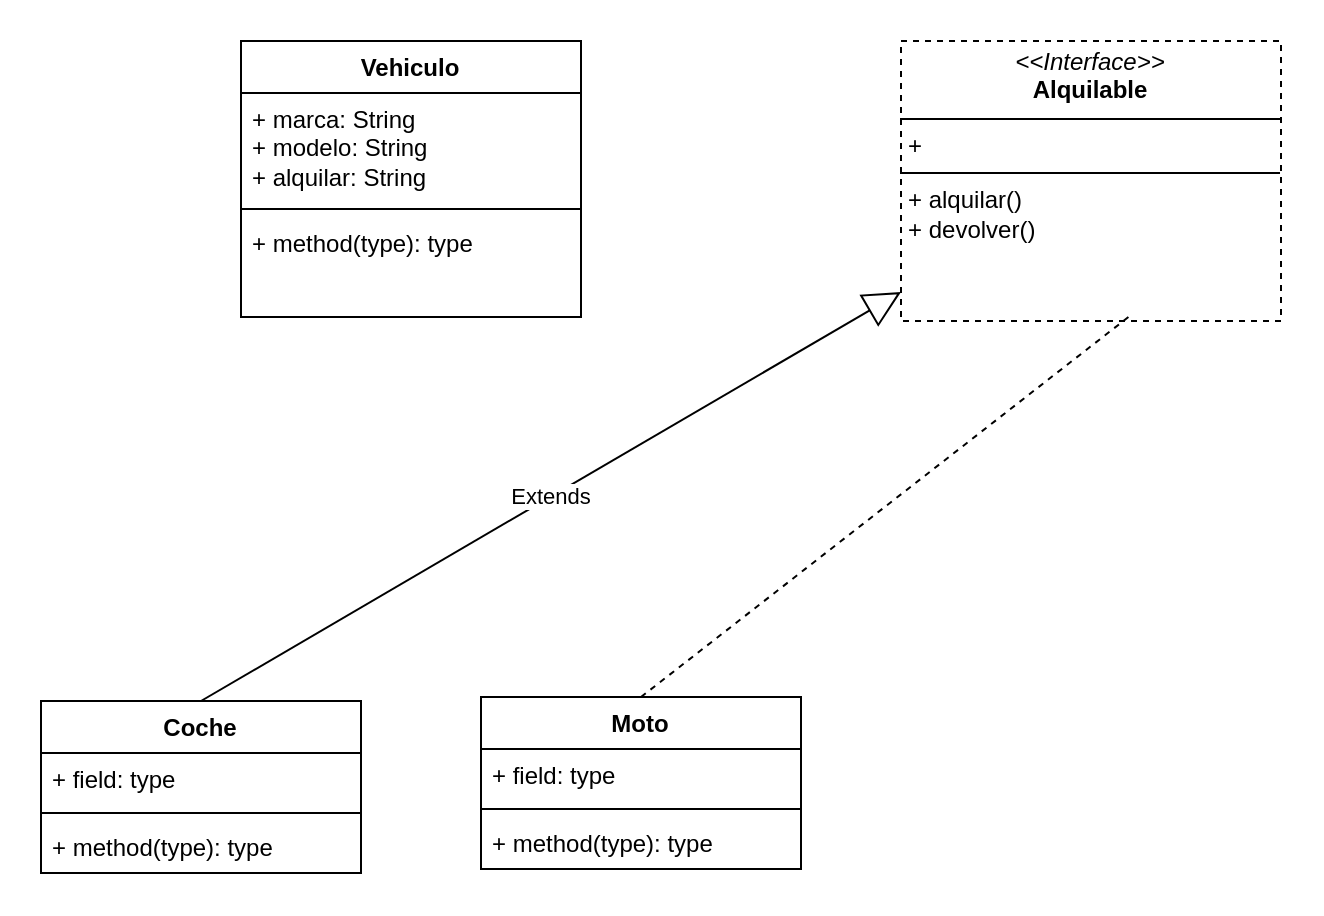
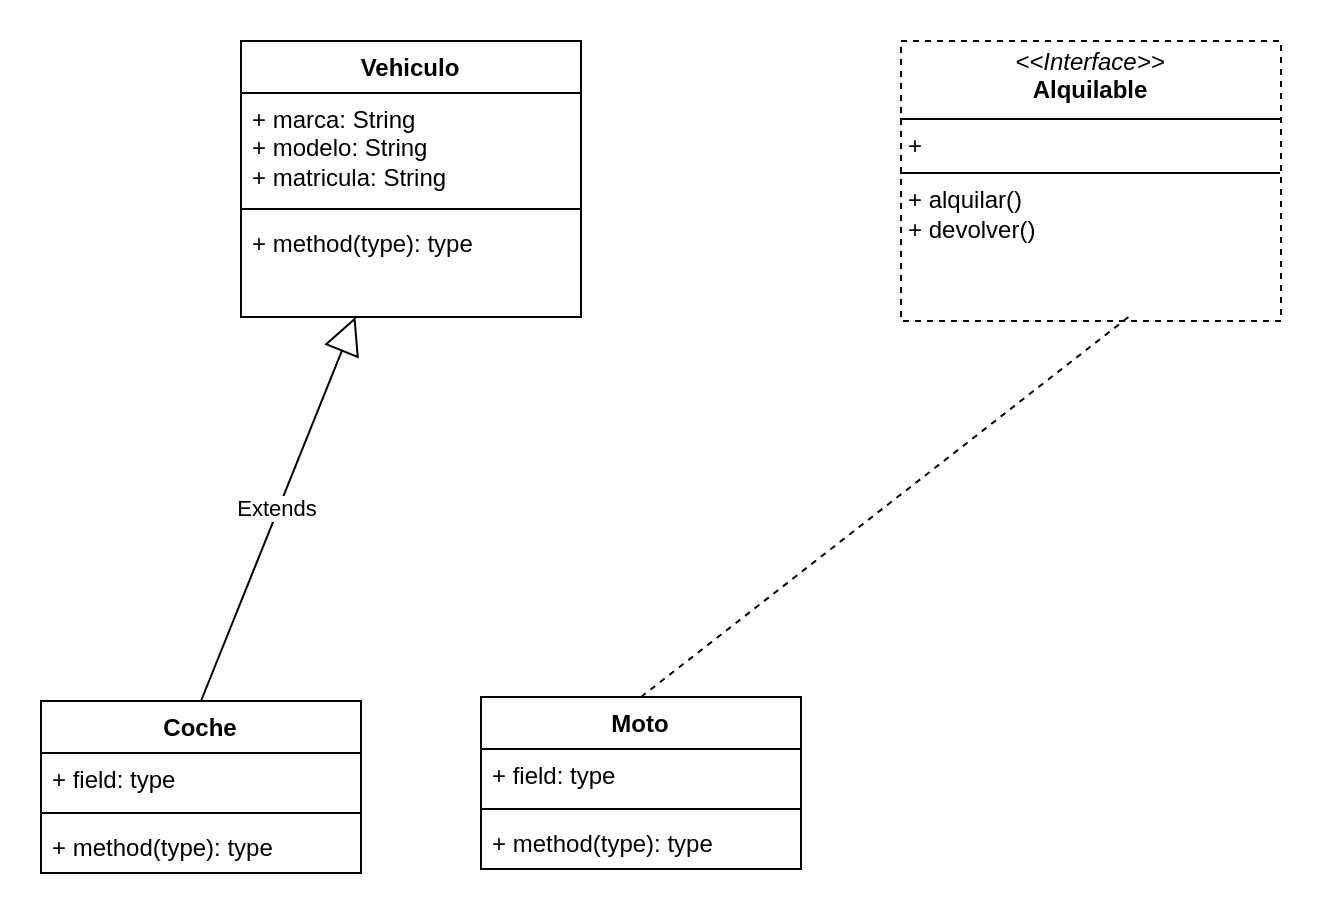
node "+ marca: String + modelo: String + alquilar: String": label "+ marca: String + modelo: String + alquilar: String" -> "+ marca: String + modelo: String + matricula: String"
edge "Coche" -> "<<Interface>> Alquilable + + alquilar() + devolver()": now "Coche" -> "Vehiculo"
